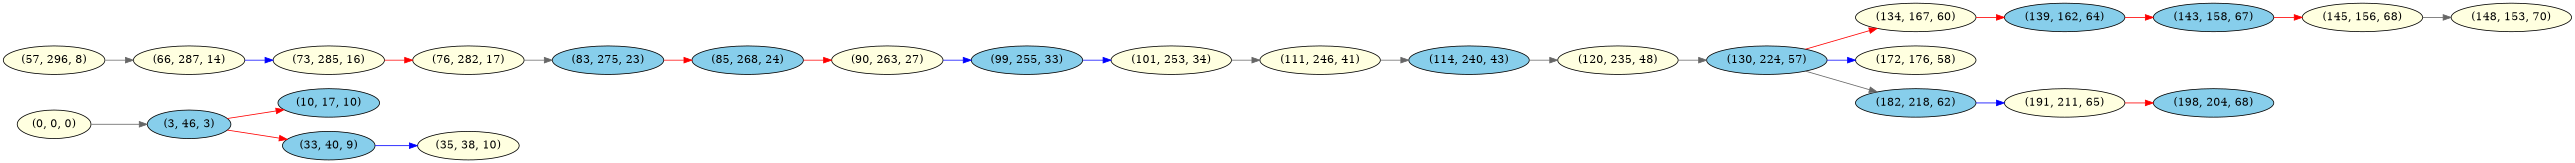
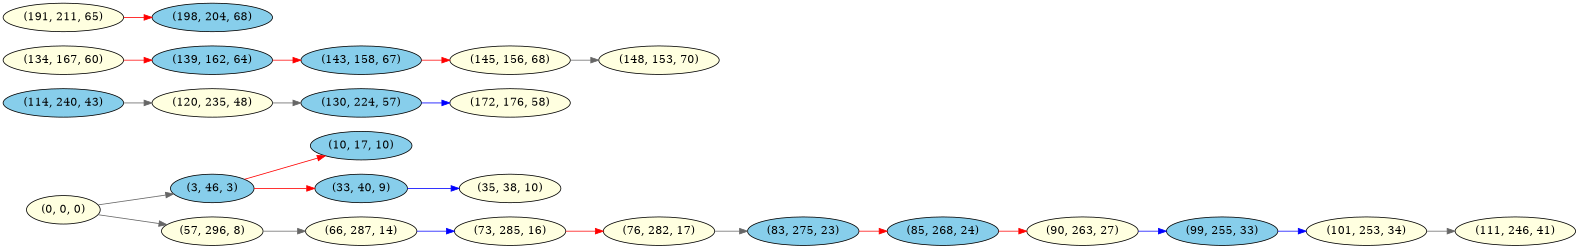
edge "(130, 224, 57)" -> "(134, 167, 60)": removed
edge "(111, 246, 41)" -> "(114, 240, 43)": removed
node "(182, 218, 62)": removed
edge "(0, 0, 0)" -> "(57, 296, 8)": added
